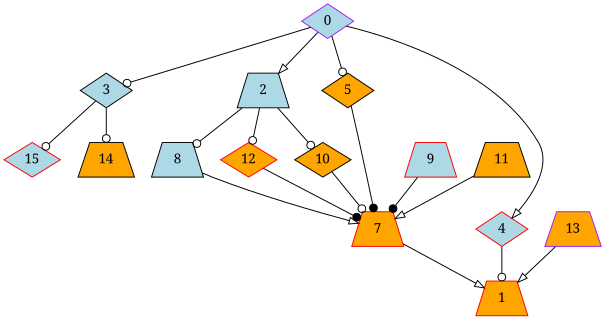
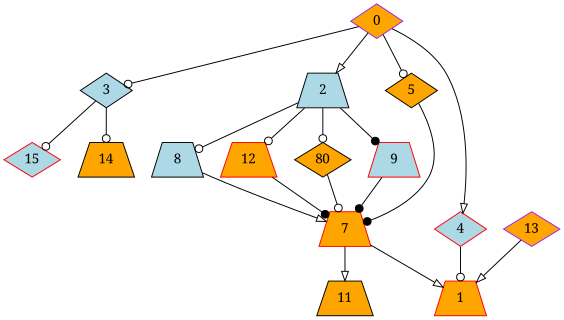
node "0": fillcolor lightblue -> orange
edge "2" -> "9": added
node "12": shape diamond -> trapezium
node "10": label "10" -> "80"
edge "11" -> "7": reversed
node "13": shape trapezium -> diamond
